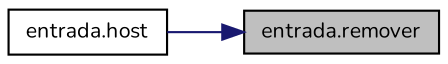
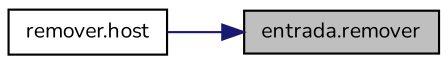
node "entrada.host": label "entrada.host" -> "remover.host"
